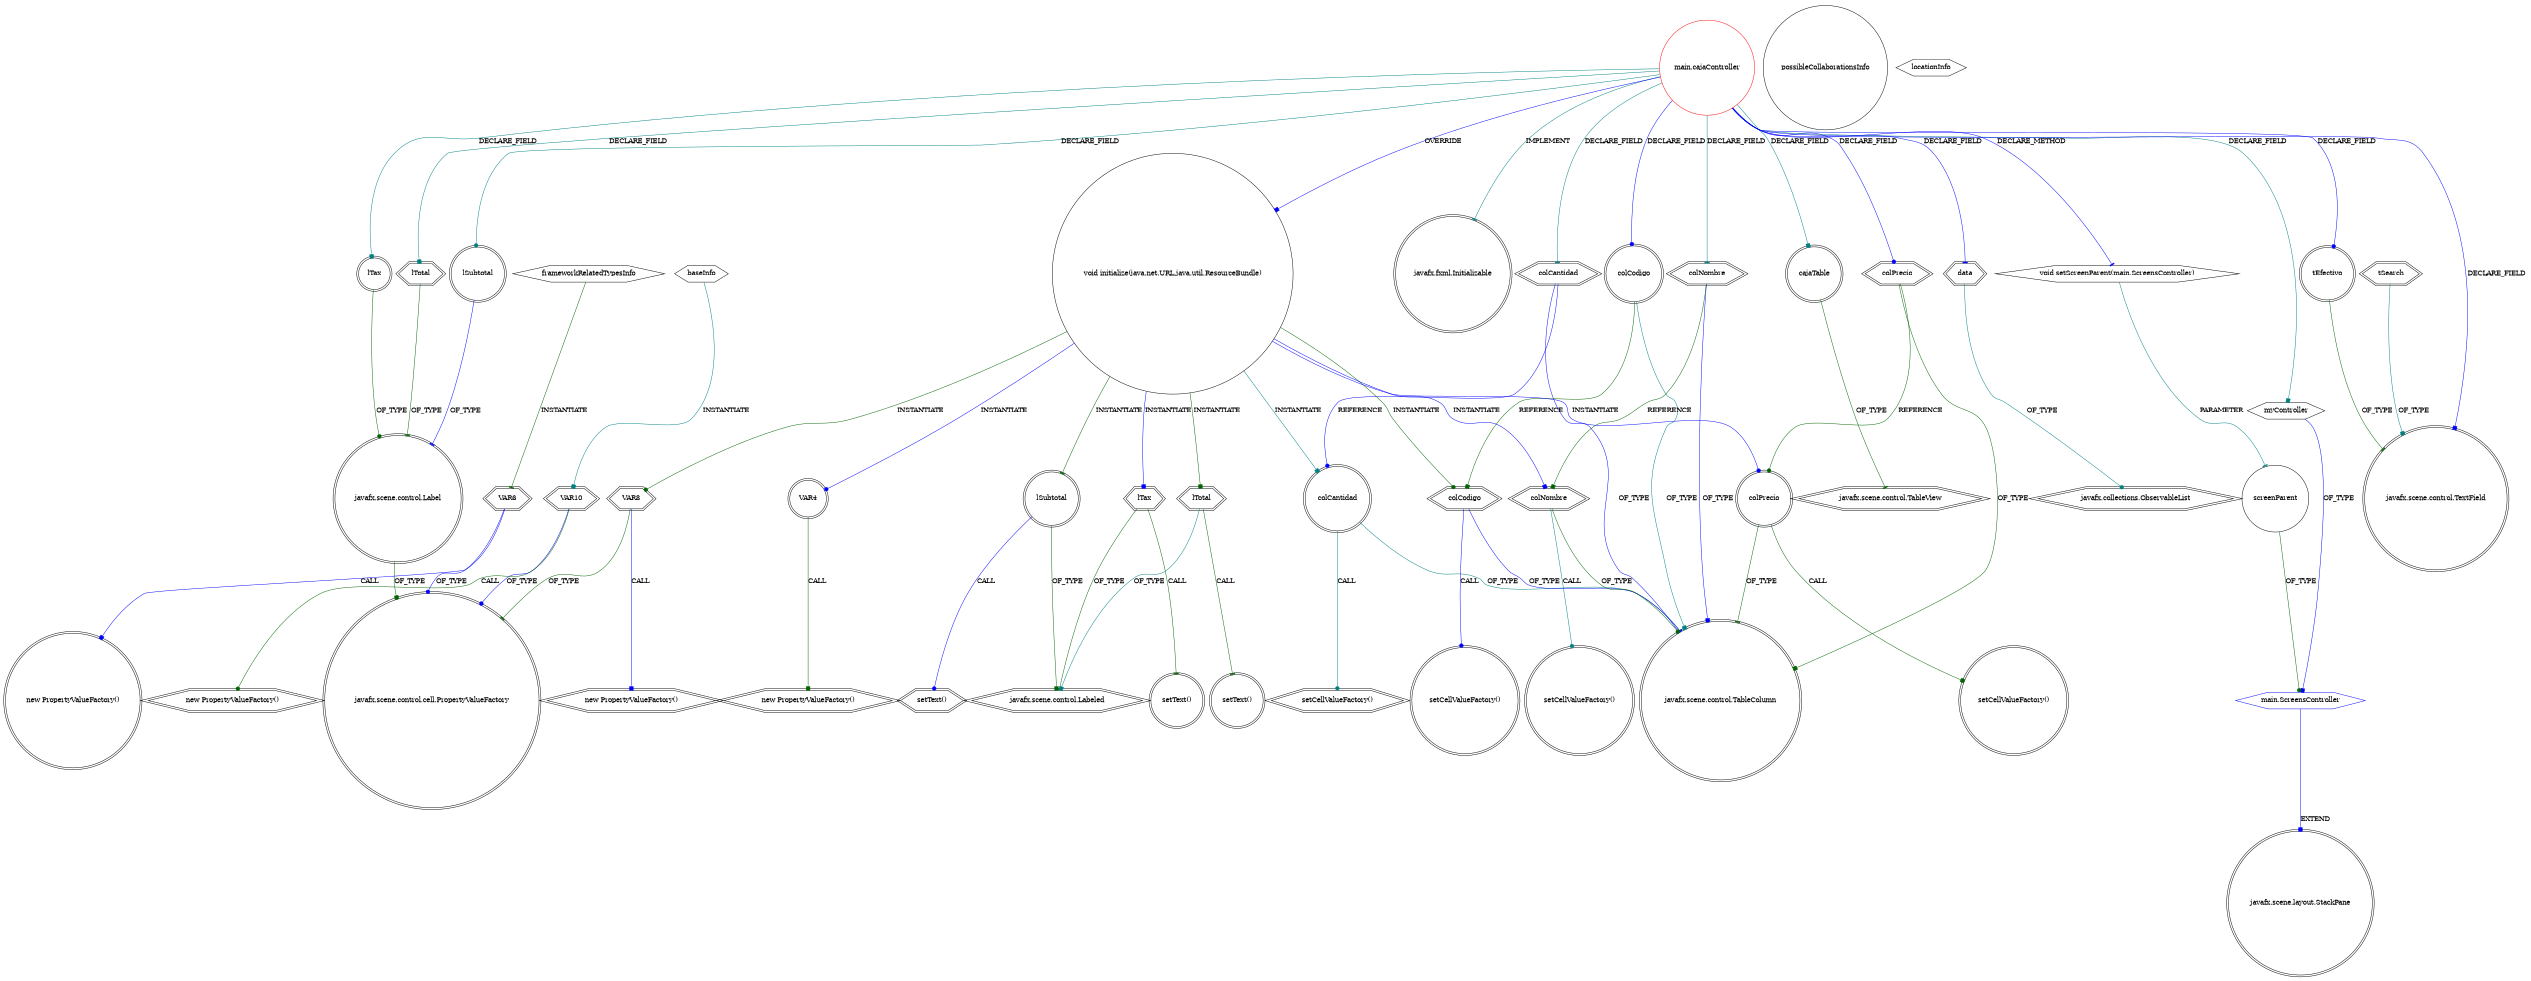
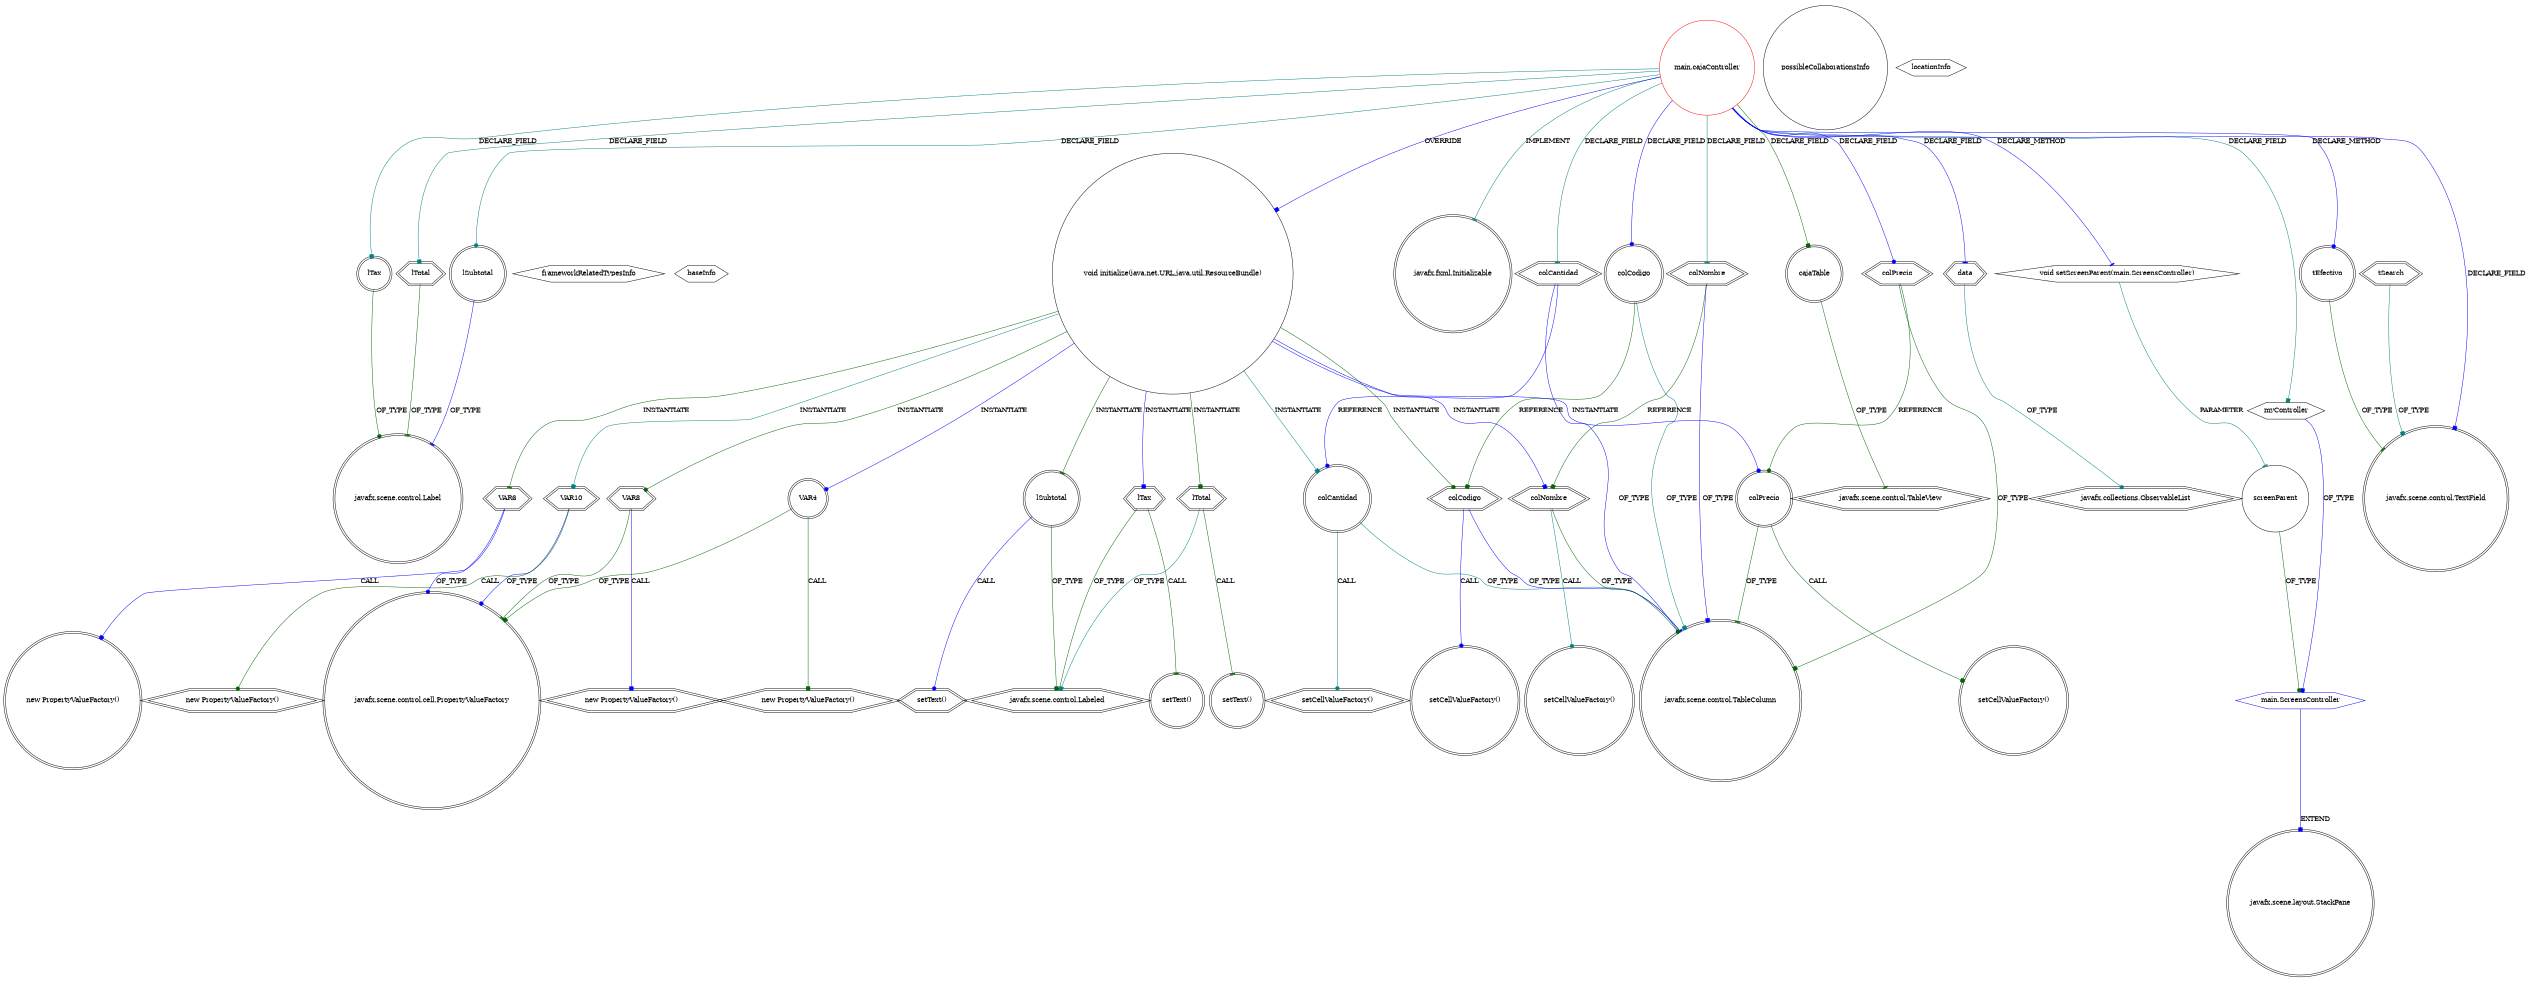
edge "main.cajaController" -> "tEfectivo": label "DECLARE_FIELD" -> "DECLARE_METHOD"
edge "main.cajaController" -> "cajaTable": color teal -> darkgreen
edge "frameworkRelatedTypesInfo" -> "VAR6": now "void initialize(java.net.URL,java.util.ResourceBundle)" -> "VAR6"
edge "baseInfo" -> "VAR10": now "void initialize(java.net.URL,java.util.ResourceBundle)" -> "VAR10"
edge "javafx.scene.control.Label" -> "javafx.scene.control.cell.PropertyValueFactory": now "VAR4" -> "javafx.scene.control.cell.PropertyValueFactory"
